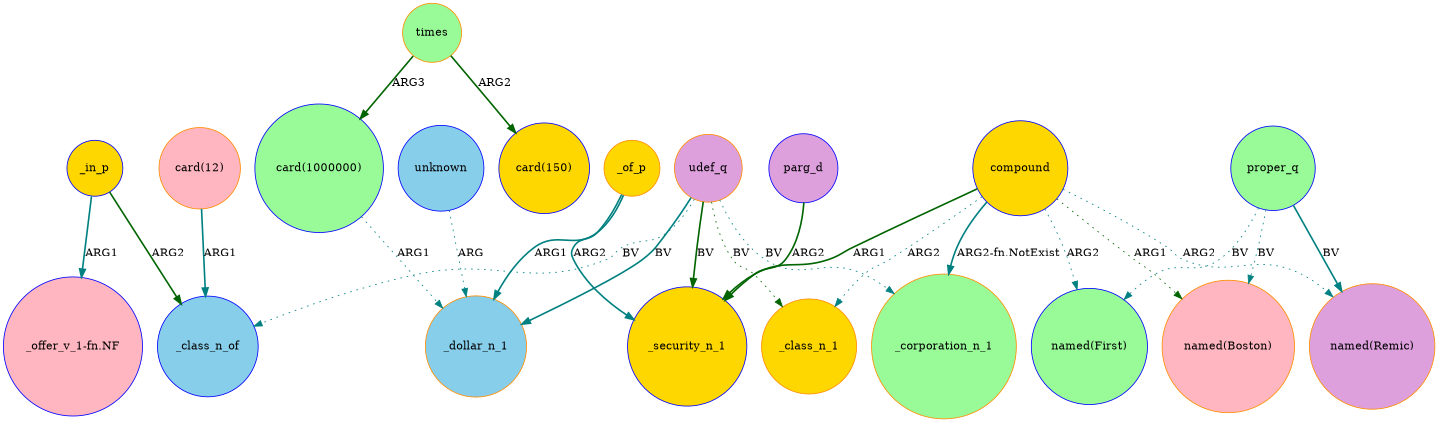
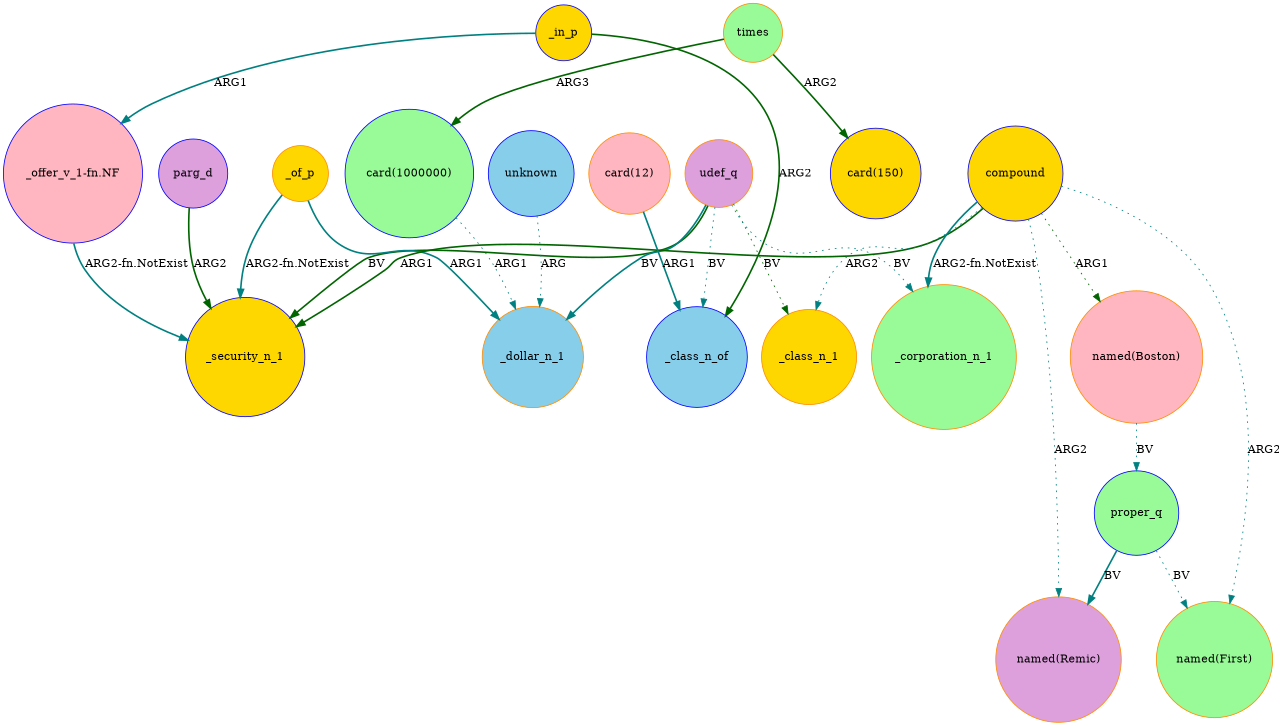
edge "proper_q" -> "named(Boston)": reversed
edge "_of_p" -> "_security_n_1": label "ARG2" -> "ARG2-fn.NotExist"
edge "_offer_v_1-fn.NF" -> "_security_n_1": added, label "ARG2-fn.NotExist"
node "named(First)": color blue -> darkorange
